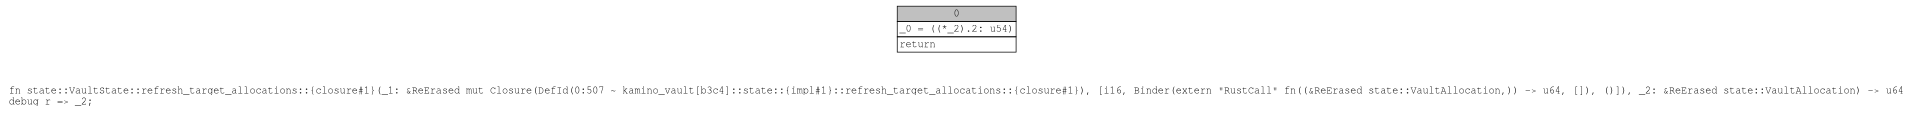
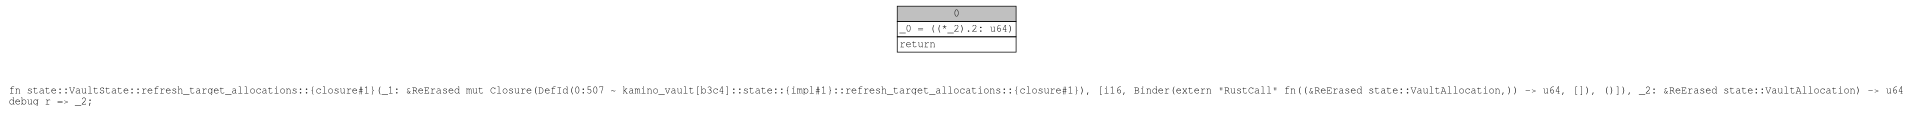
node "0": text "_0 = ((*_2).2: u54)" -> "_0 = ((*_2).2: u64)"
